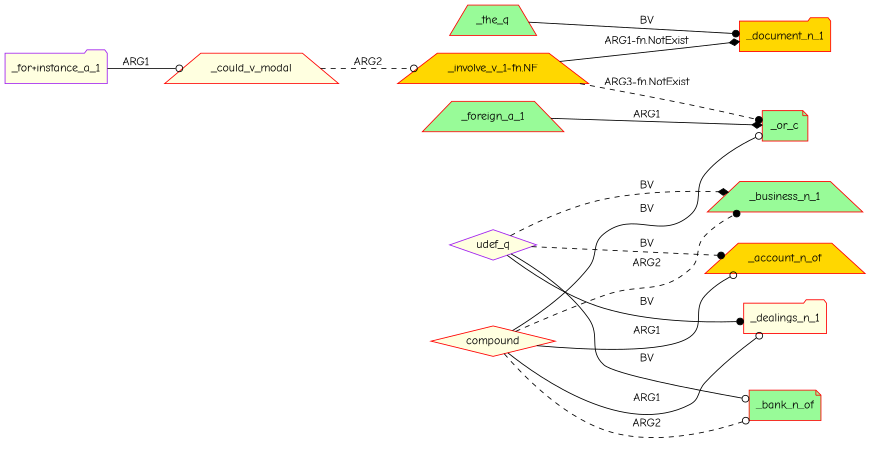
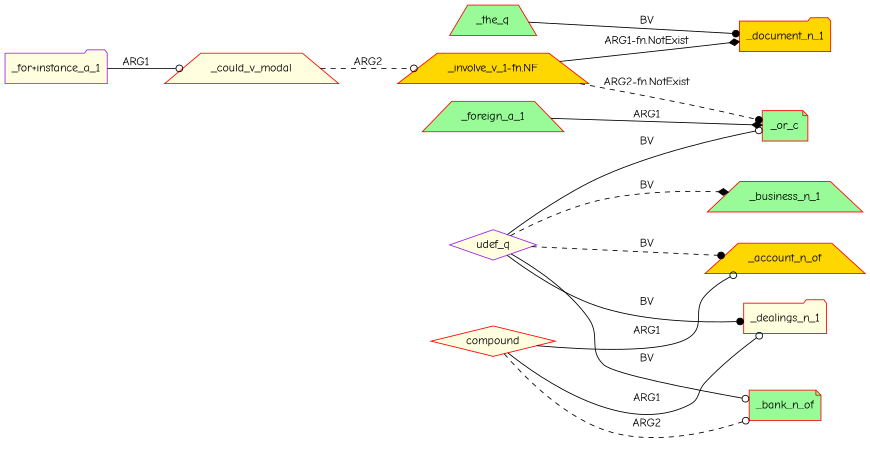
edge "_involve_v_1-fn.NF" -> "_or_c": label "ARG3-fn.NotExist" -> "ARG2-fn.NotExist"
edge "compound" -> "_or_c": now "udef_q" -> "_or_c"
edge "compound" -> "_business_n_1": removed, label "ARG2"
